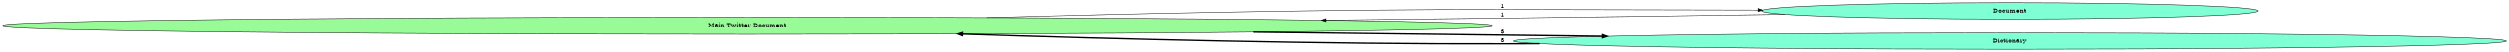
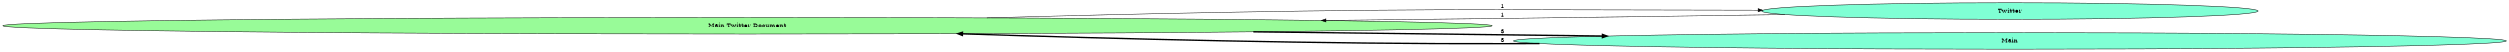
node "Document": label "Document" -> "Twitter"
node "Dictionary": label "Dictionary" -> "Main"
